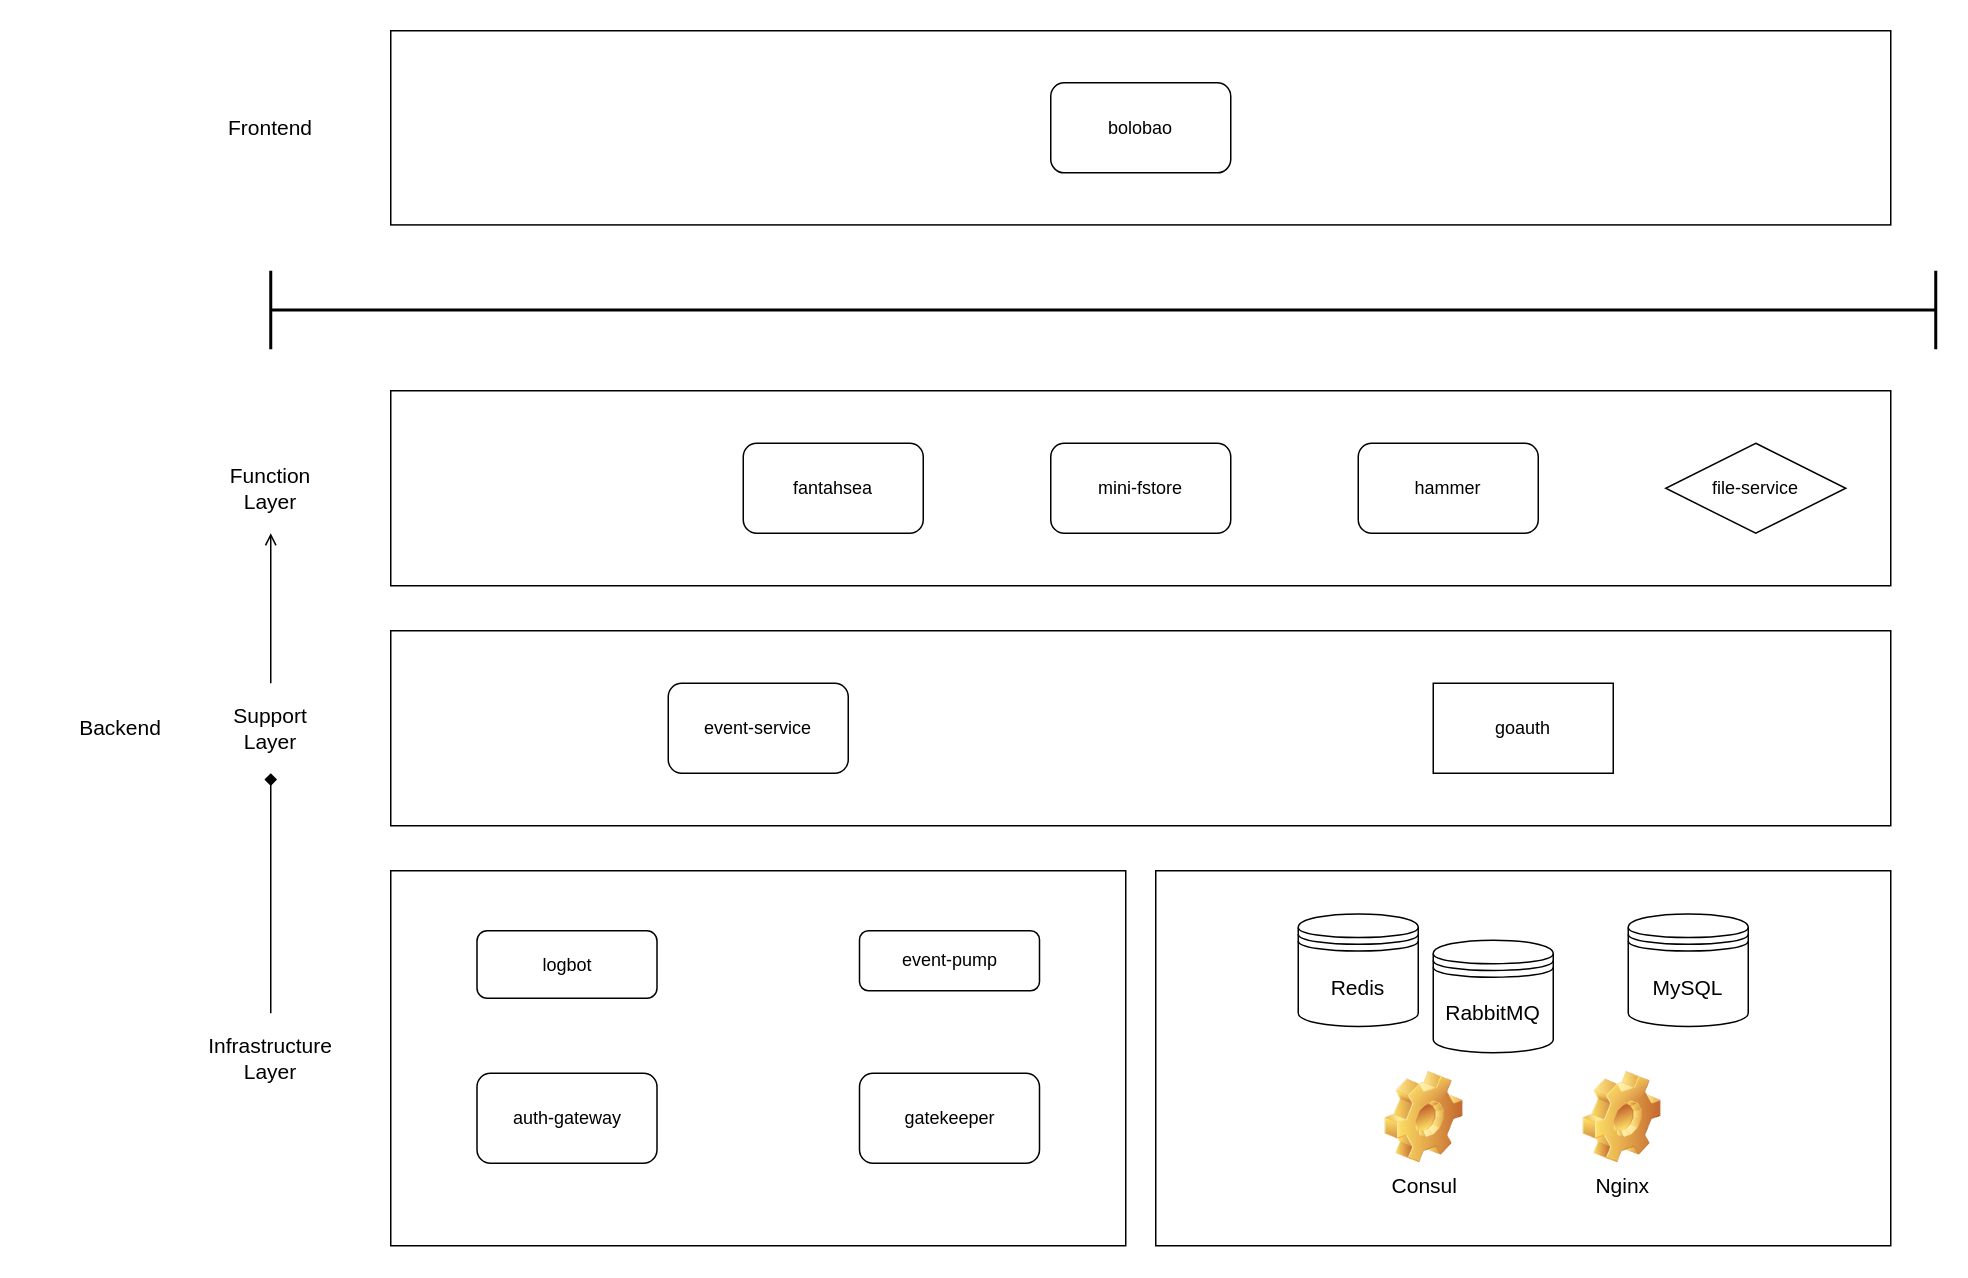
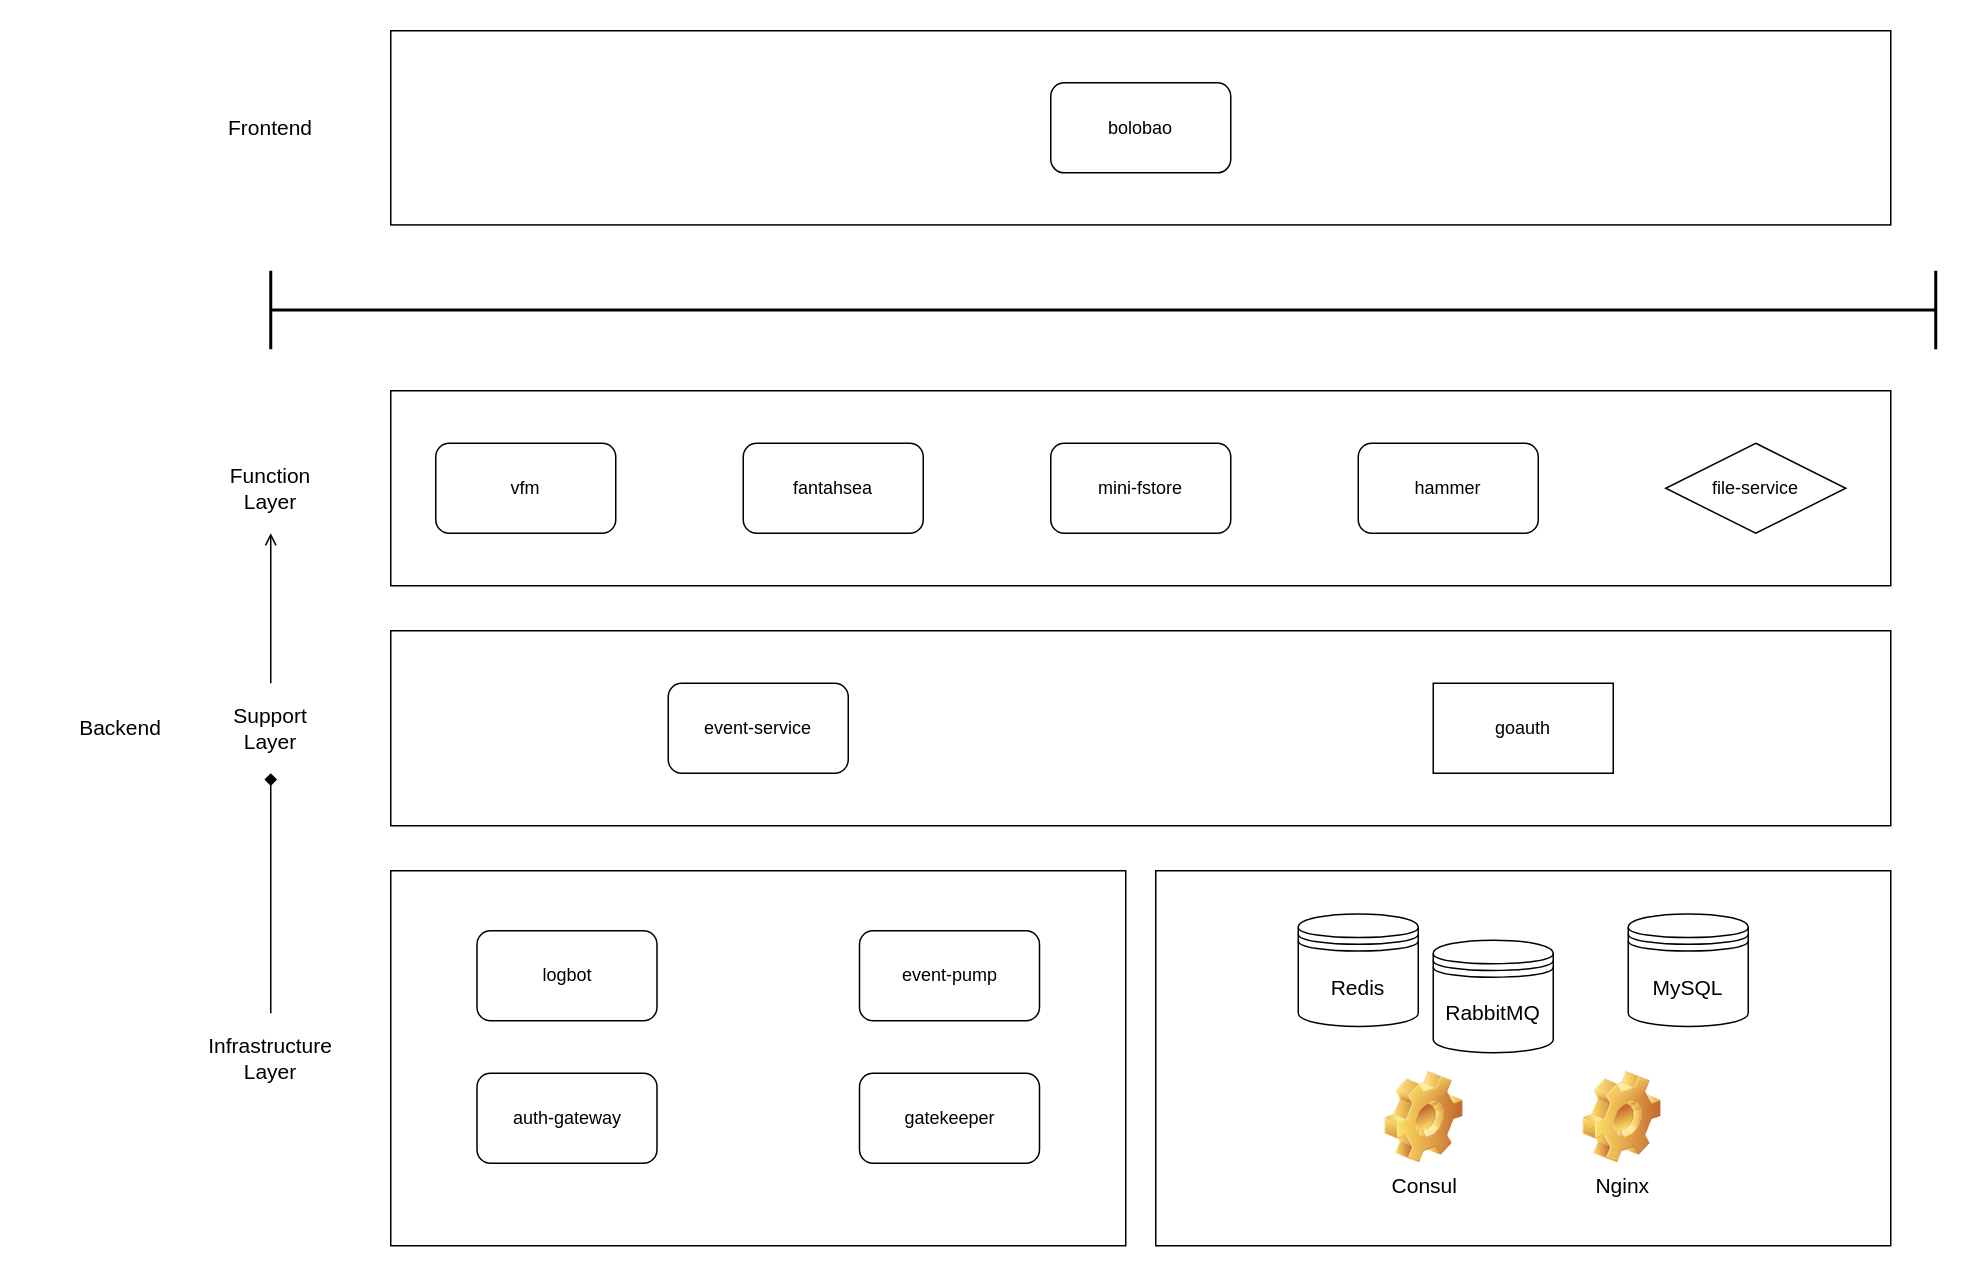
node "vfm": added
node "event-pump": size 180x60 -> 180x90
node "logbot": size 180x68 -> 180x90
